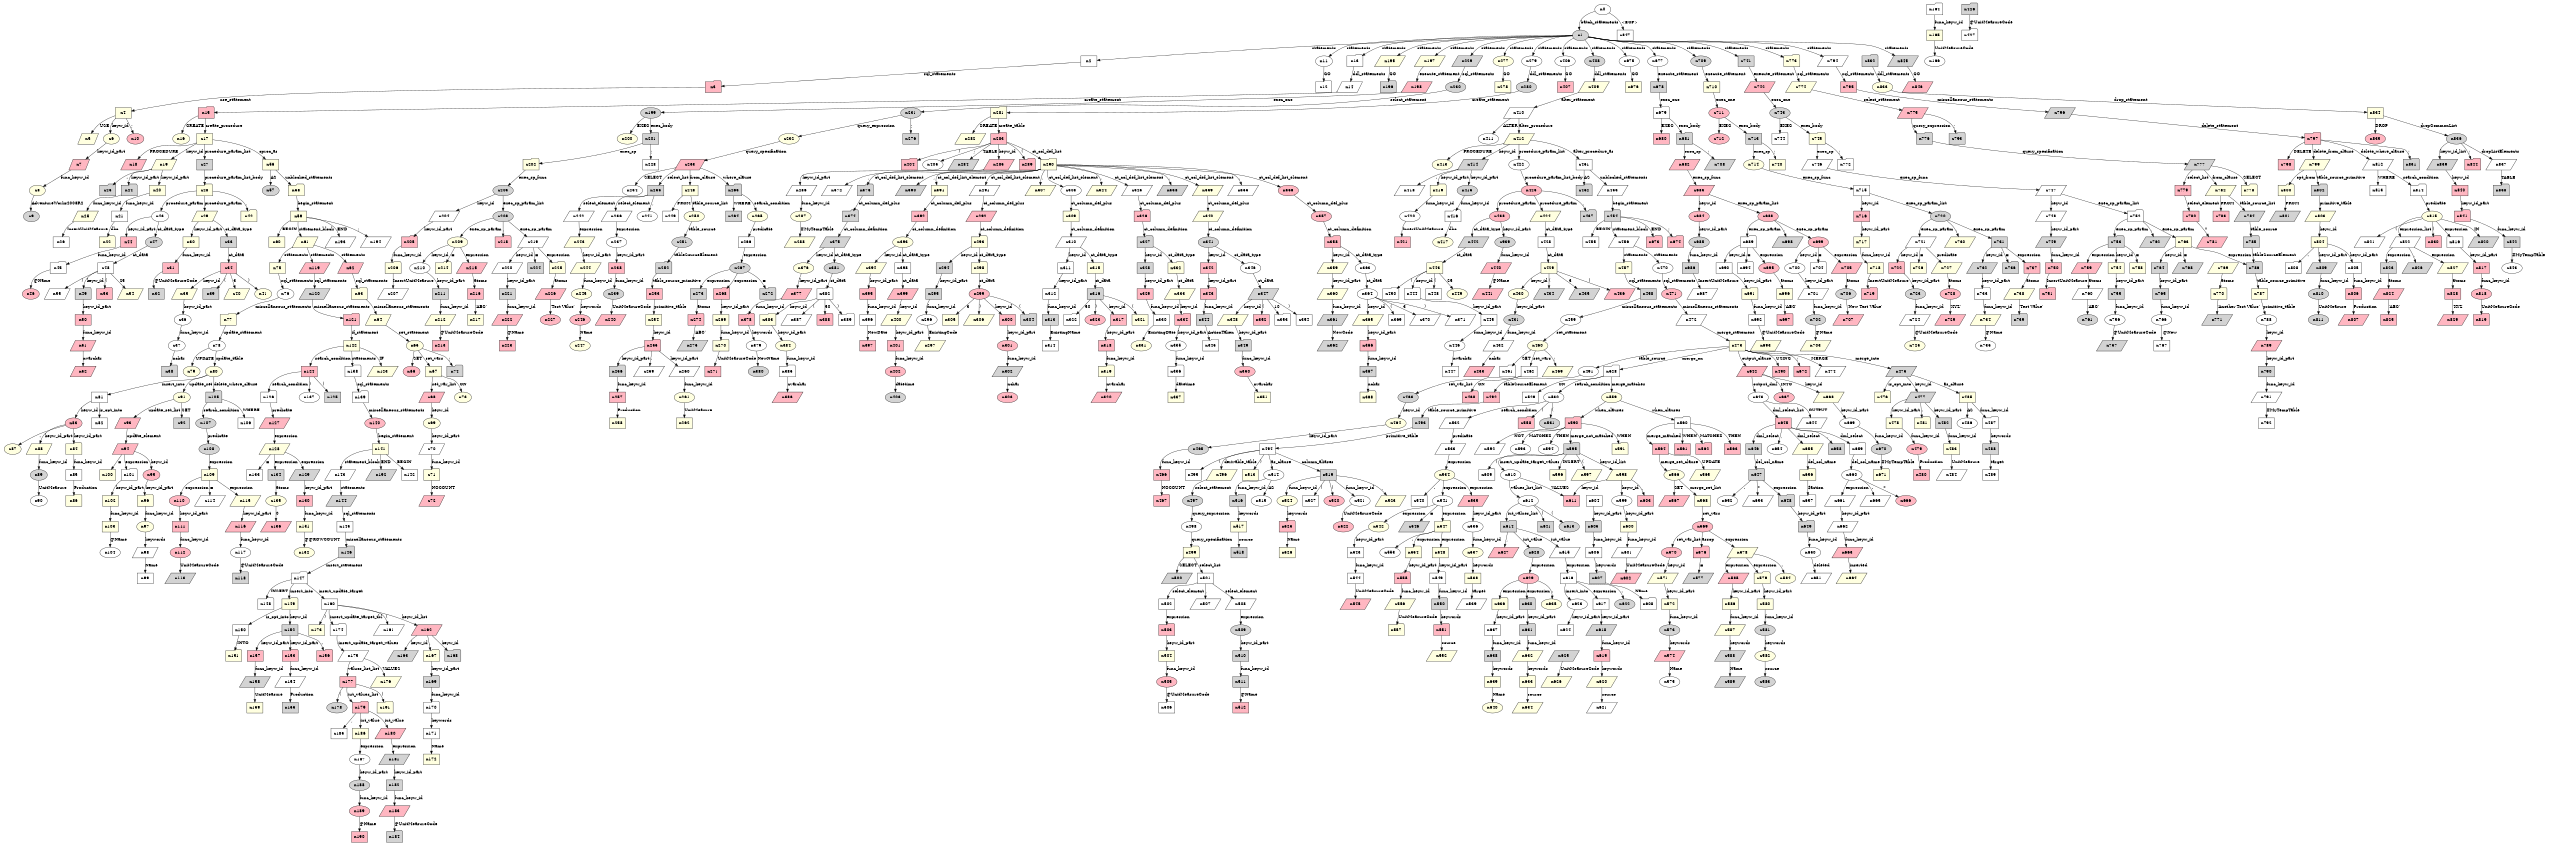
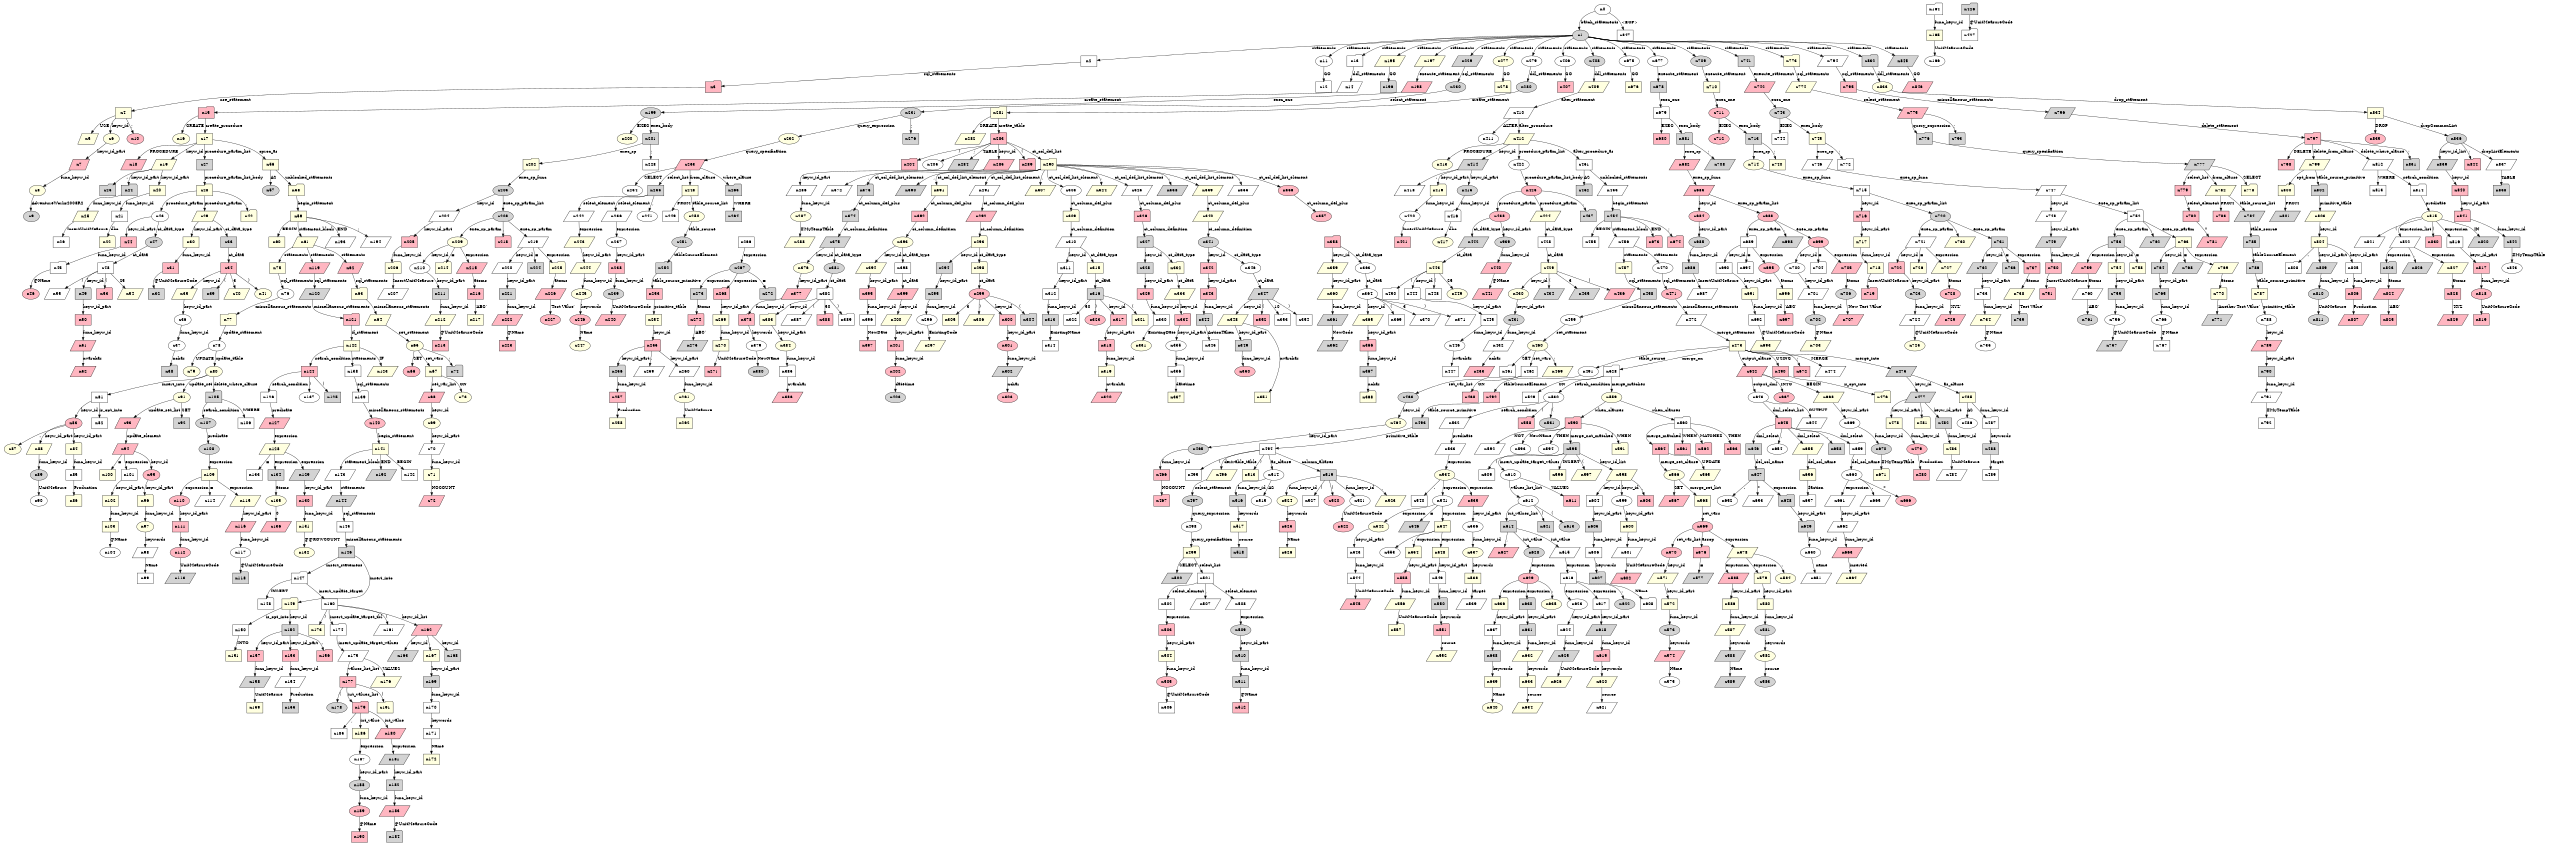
edge "n1" -> "n832": added, label "statements"
node "n265": removed
edge "n357" -> "n358": removed, label "ct_column_definition"
edge "n763" -> "n786": now "n763" -> "n769"
edge "n721" -> "n727": label "predicate" -> "expression"
edge "n766" -> "n767": label "@New" -> "@Name"
edge "n475" -> "n476": now "n490" -> "n476"
edge "n350" -> "n351": now "n348" -> "n351"
edge "n642" -> "n668": label "keyw_id" -> "BEGIN"
edge "n590" -> "n593": label "MATCHED" -> "NewName"
edge "n598" -> "n611": now "n598" -> "n604"
edge "n650" -> "n651": label "deleted" -> "name"
edge "n147" -> "n149": now "n146" -> "n149"
edge "n616" -> "n623": label "insert_into" -> "expression"
edge "n624" -> "n625": added, label "func_keyw_id"
